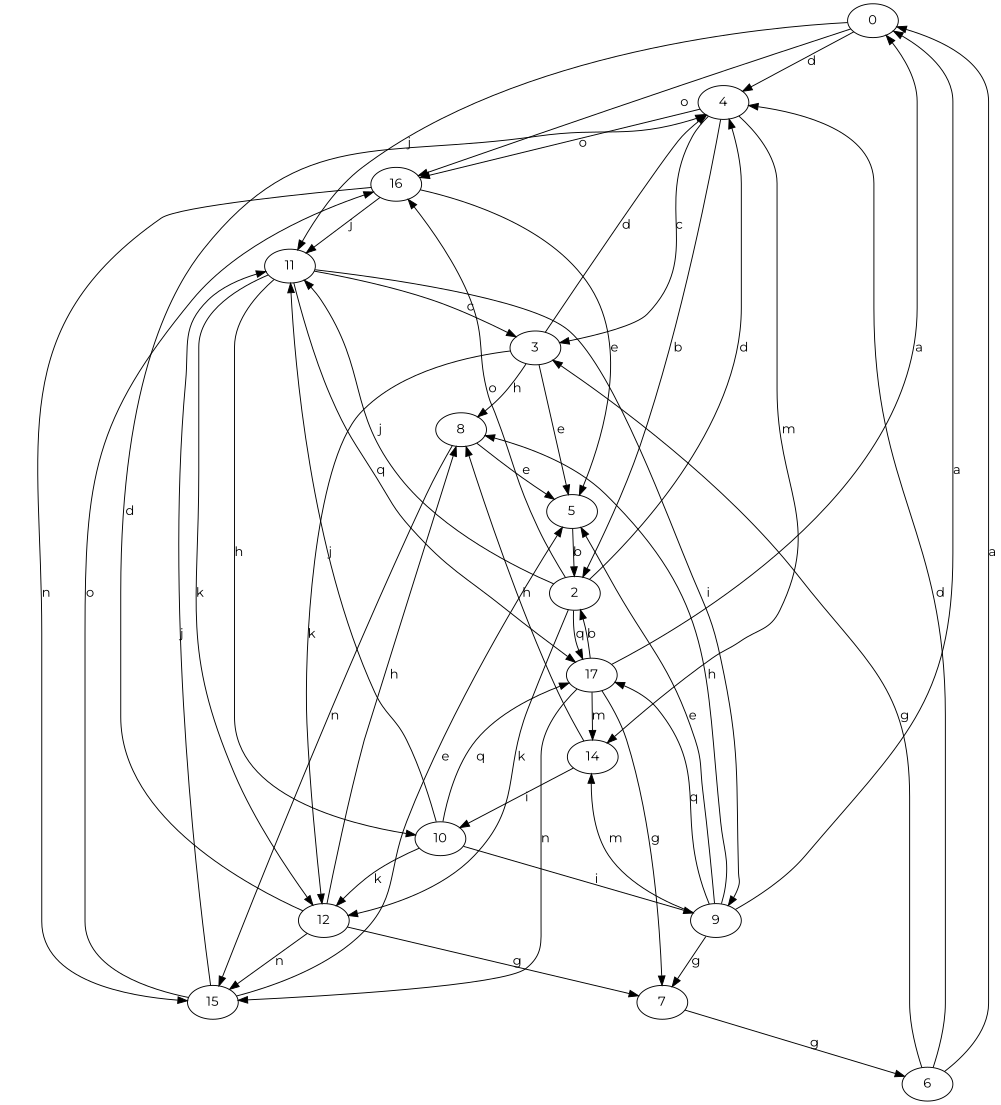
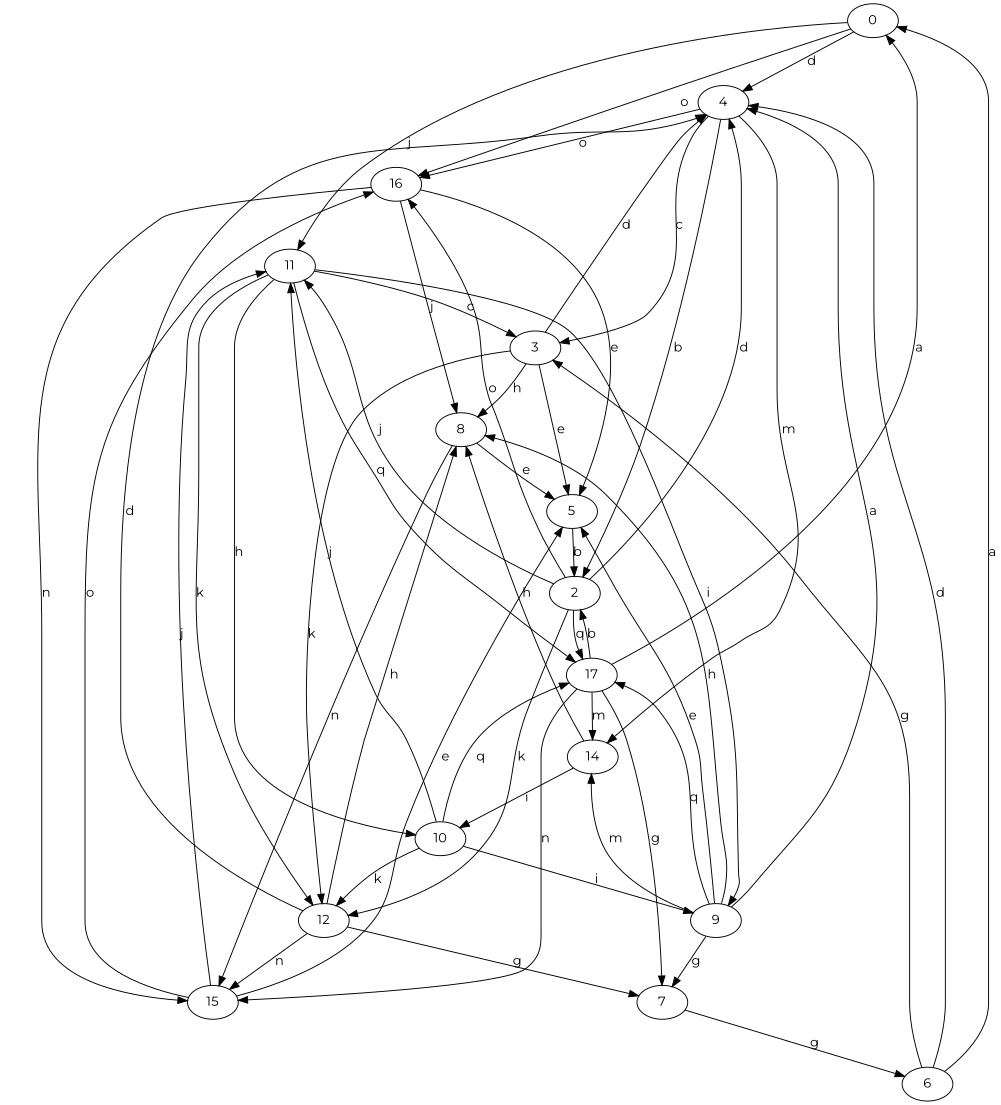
edge "16" -> "11": now "16" -> "8"
edge "9" -> "0": now "9" -> "4"
